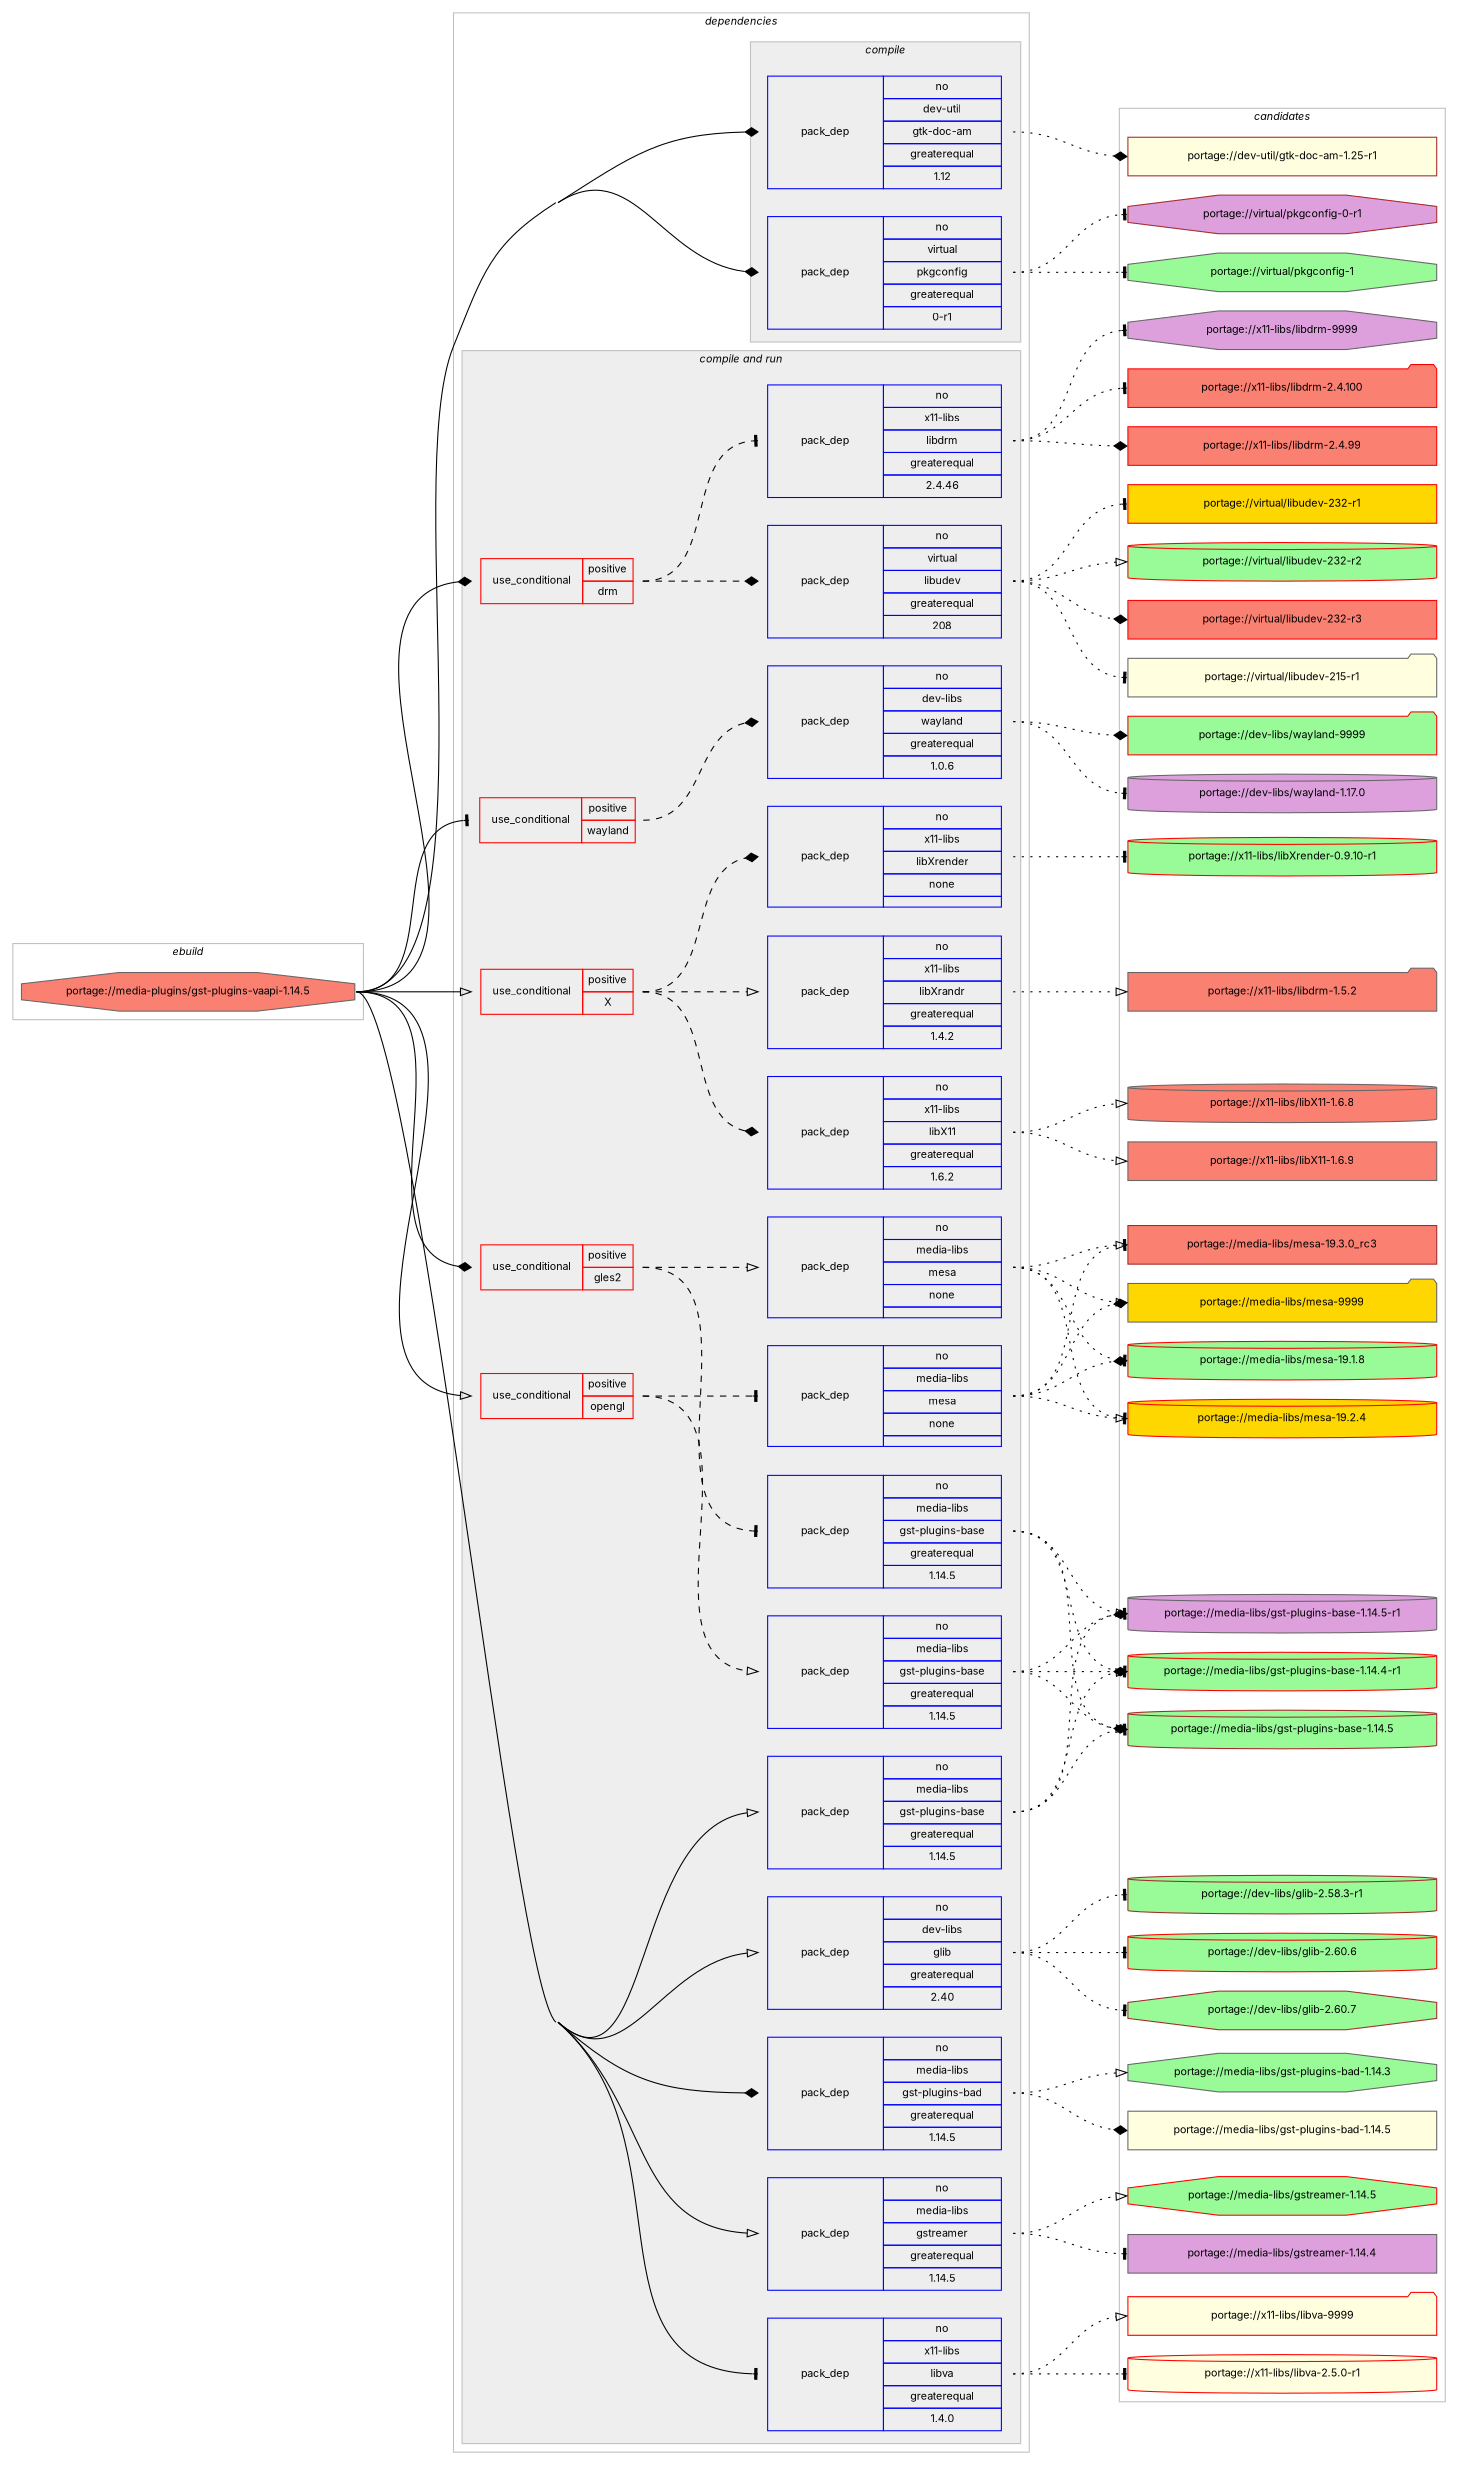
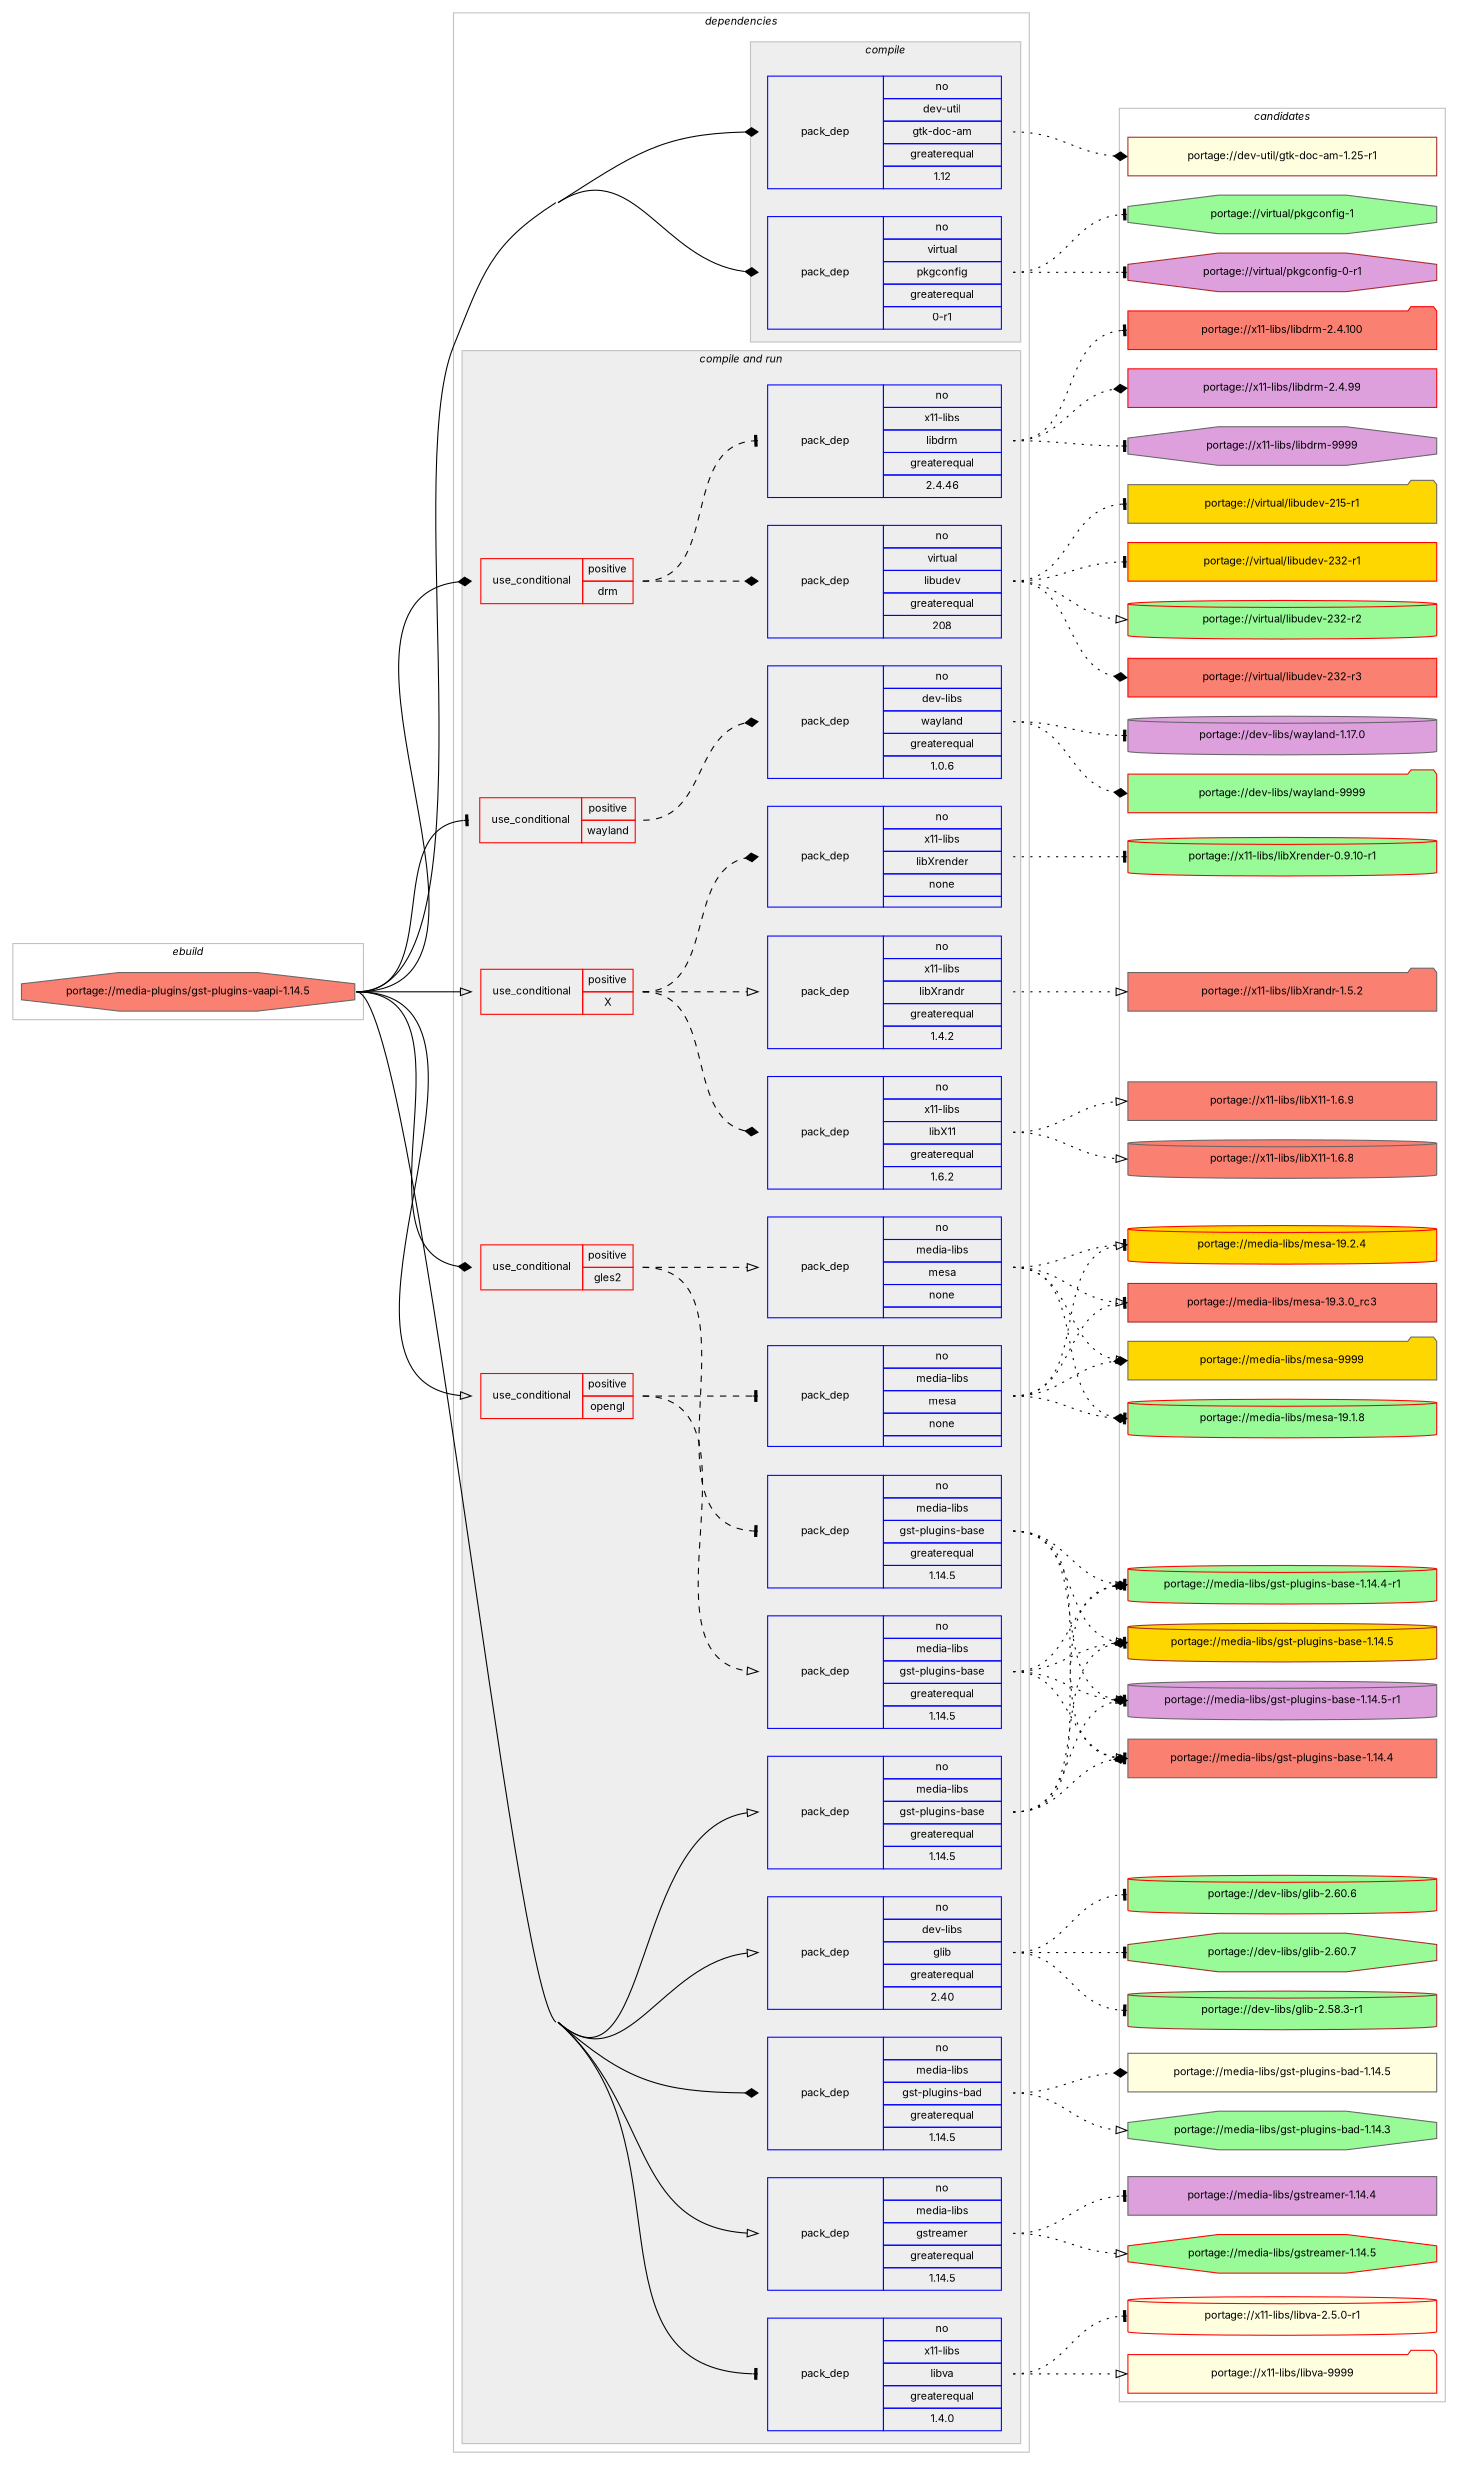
node "portage://x11-libs/libdrm-2.4.99": fillcolor salmon -> plum
node "portage://virtual/libudev-215-r1": fillcolor lightyellow -> gold
node "portage://x11-libs/libdrm-1.5.2": label "portage://x11-libs/libdrm-1.5.2" -> "portage://x11-libs/libXrandr-1.5.2"
node "portage://media-libs/gst-plugins-base-1.14.5": fillcolor palegreen -> gold
node "portage://media-libs/gst-plugins-base-1.14.4": added
